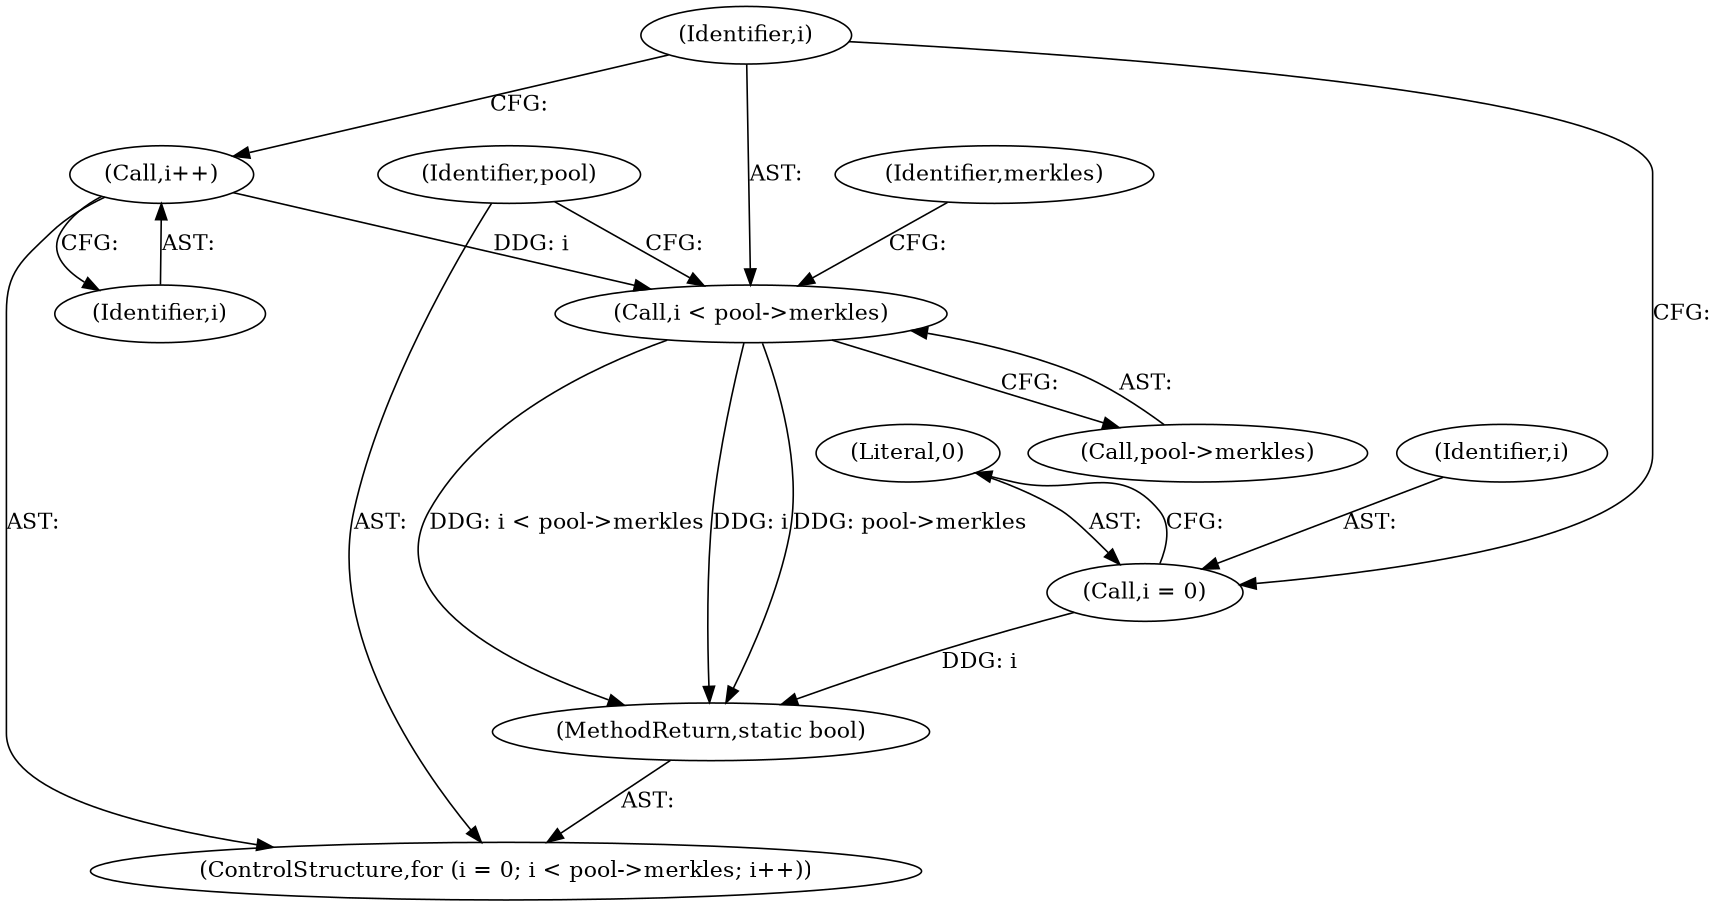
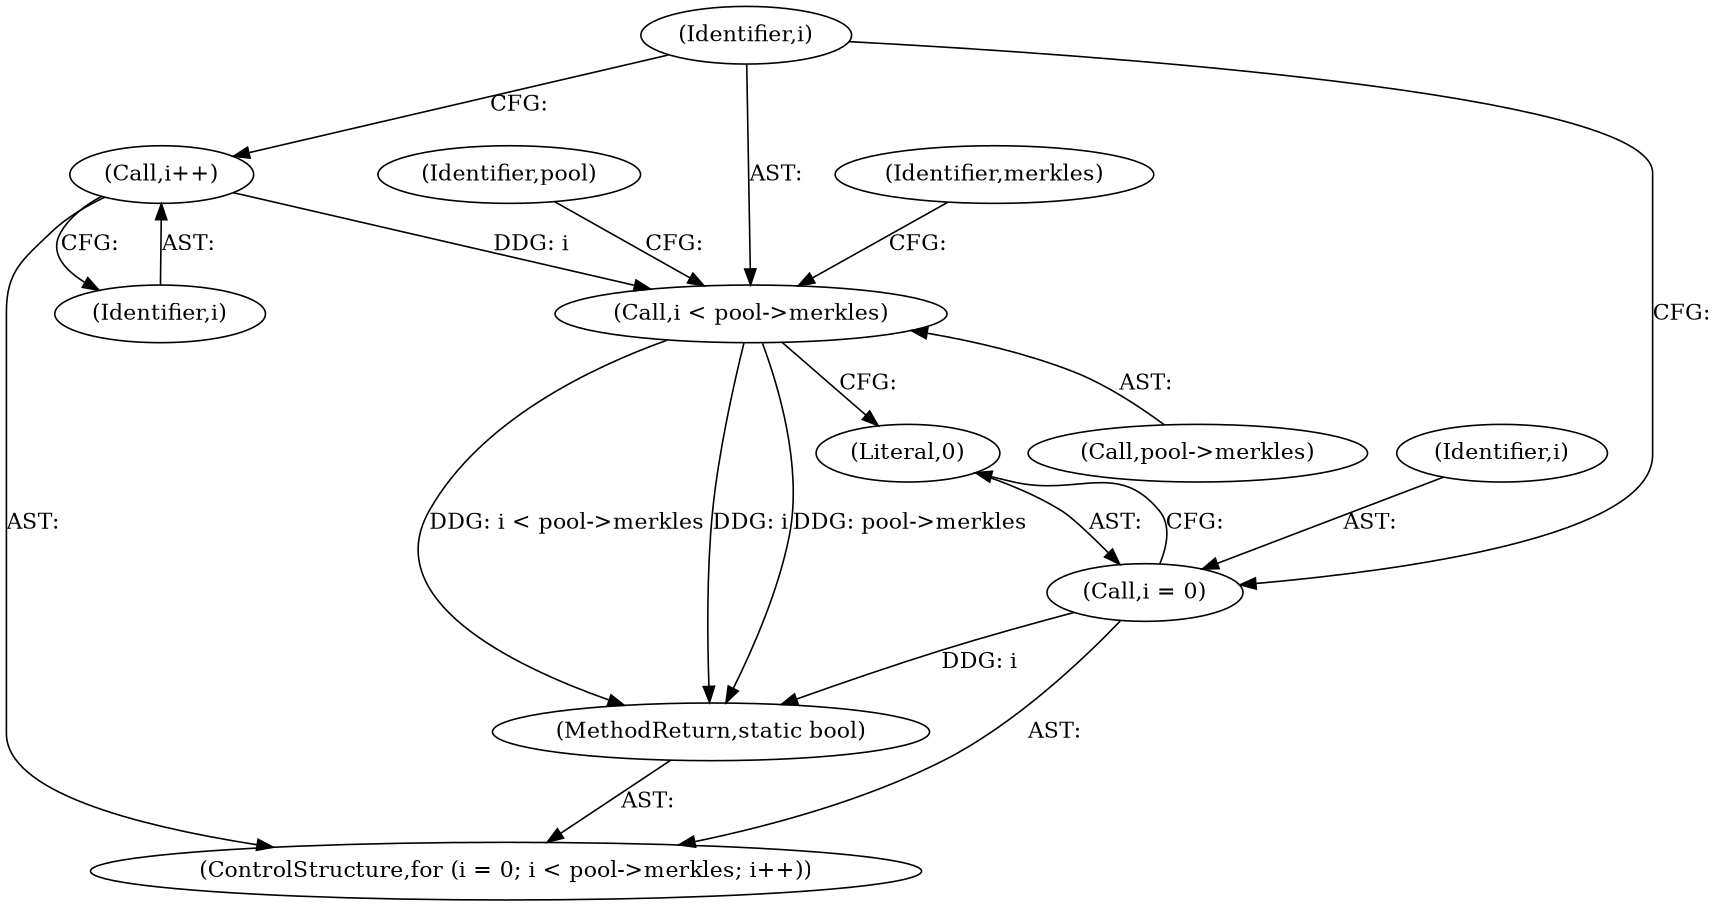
edge "(Call,i < pool->merkles)" -> "(Call,pool->merkles)": now "(Call,i < pool->merkles)" -> "(Literal,0)"
edge "(Identifier,pool)" -> "(ControlStructure,for (i = 0; i < pool->merkles; i++))": now "(Call,i = 0)" -> "(ControlStructure,for (i = 0; i < pool->merkles; i++))"
